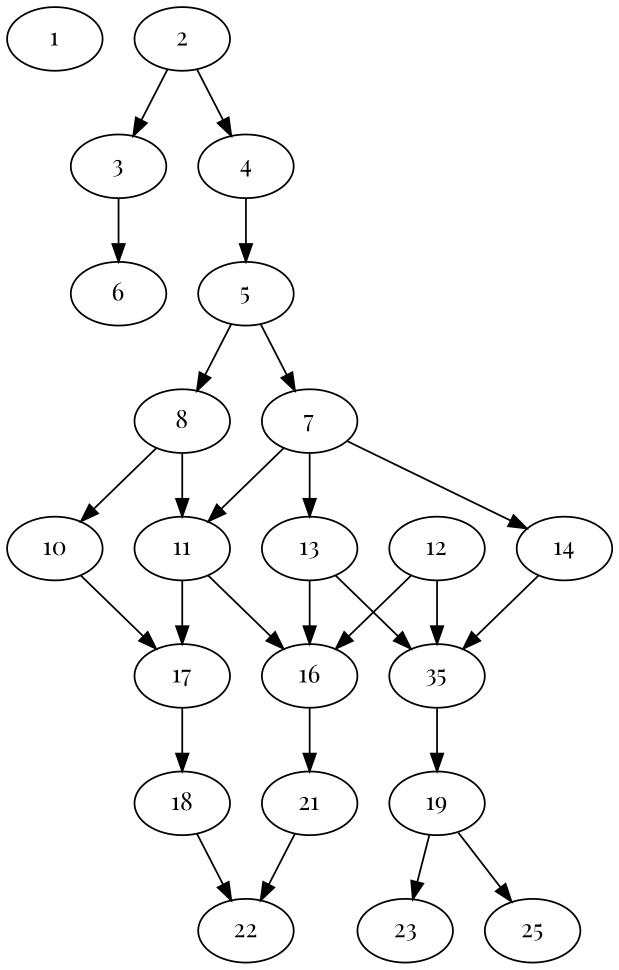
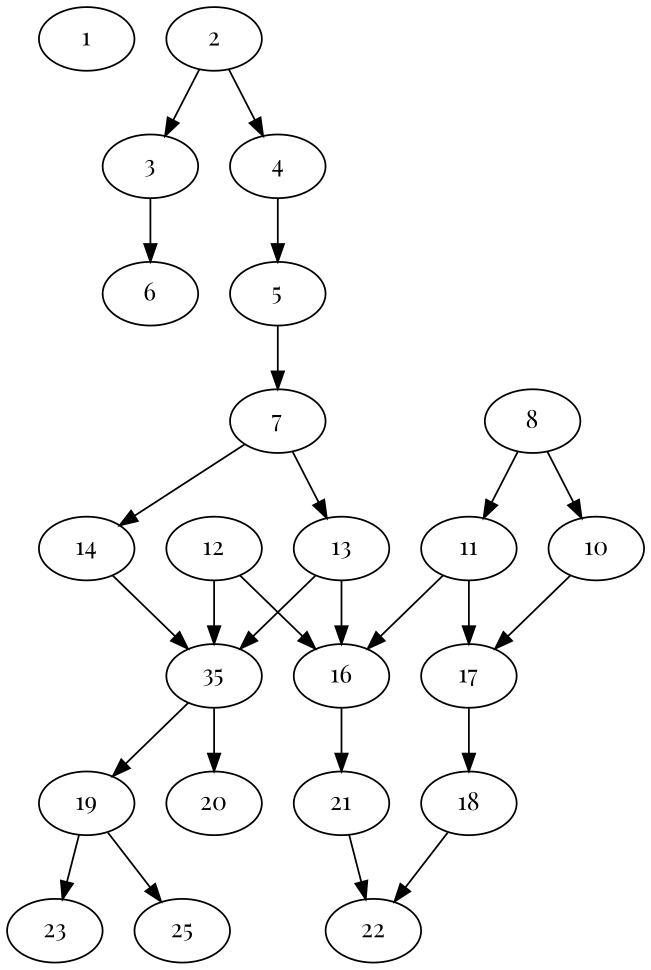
edge "5" -> "8": removed
edge "7" -> "11": removed
node "20": added
